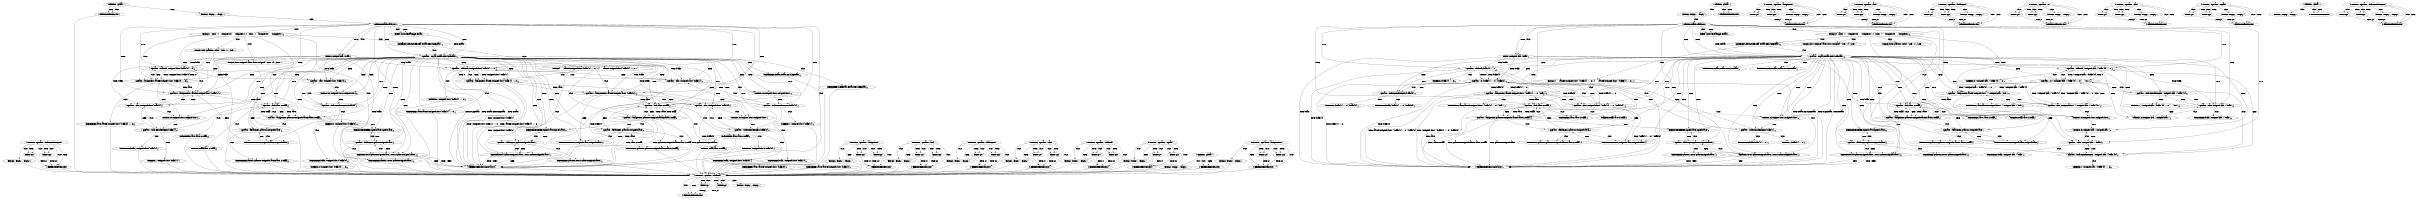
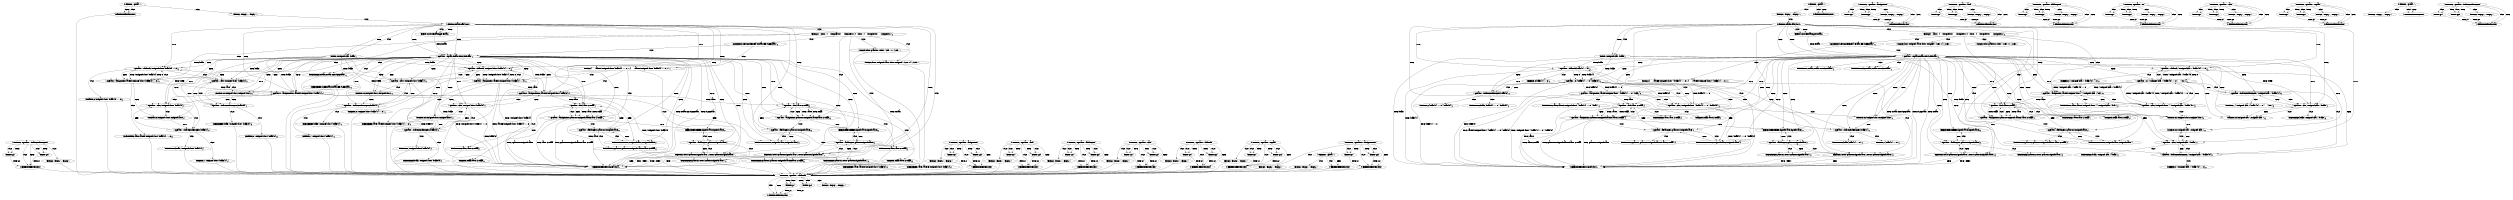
edge "(<operator>.shiftLeft,(unsigned short) buffer[0] << 8)" -> "(<operators>.assignmentOr,value|=(unsigned short) buffer[1])": now "(<operator>.shiftLeft,(unsigned short) buffer[0] << 8)" -> "(LITERAL,8,(unsigned short) buffer[0] << 8)"
edge "(<operator>.shiftLeft,(unsigned short) buffer[1] << 8)" -> "(LITERAL,8,(unsigned short) buffer[1] << 8)": label "AST: " -> "CFG: "
